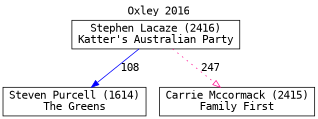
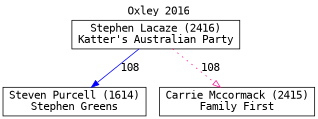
edge "Stephen Lacaze (2416) Katter's Australian Party" -> "Carrie Mccormack (2415) Family First": label "247" -> "108"
node "Steven Purcell (1614) The Greens": label "Steven Purcell (1614) The Greens" -> "Steven Purcell (1614) Stephen Greens"
